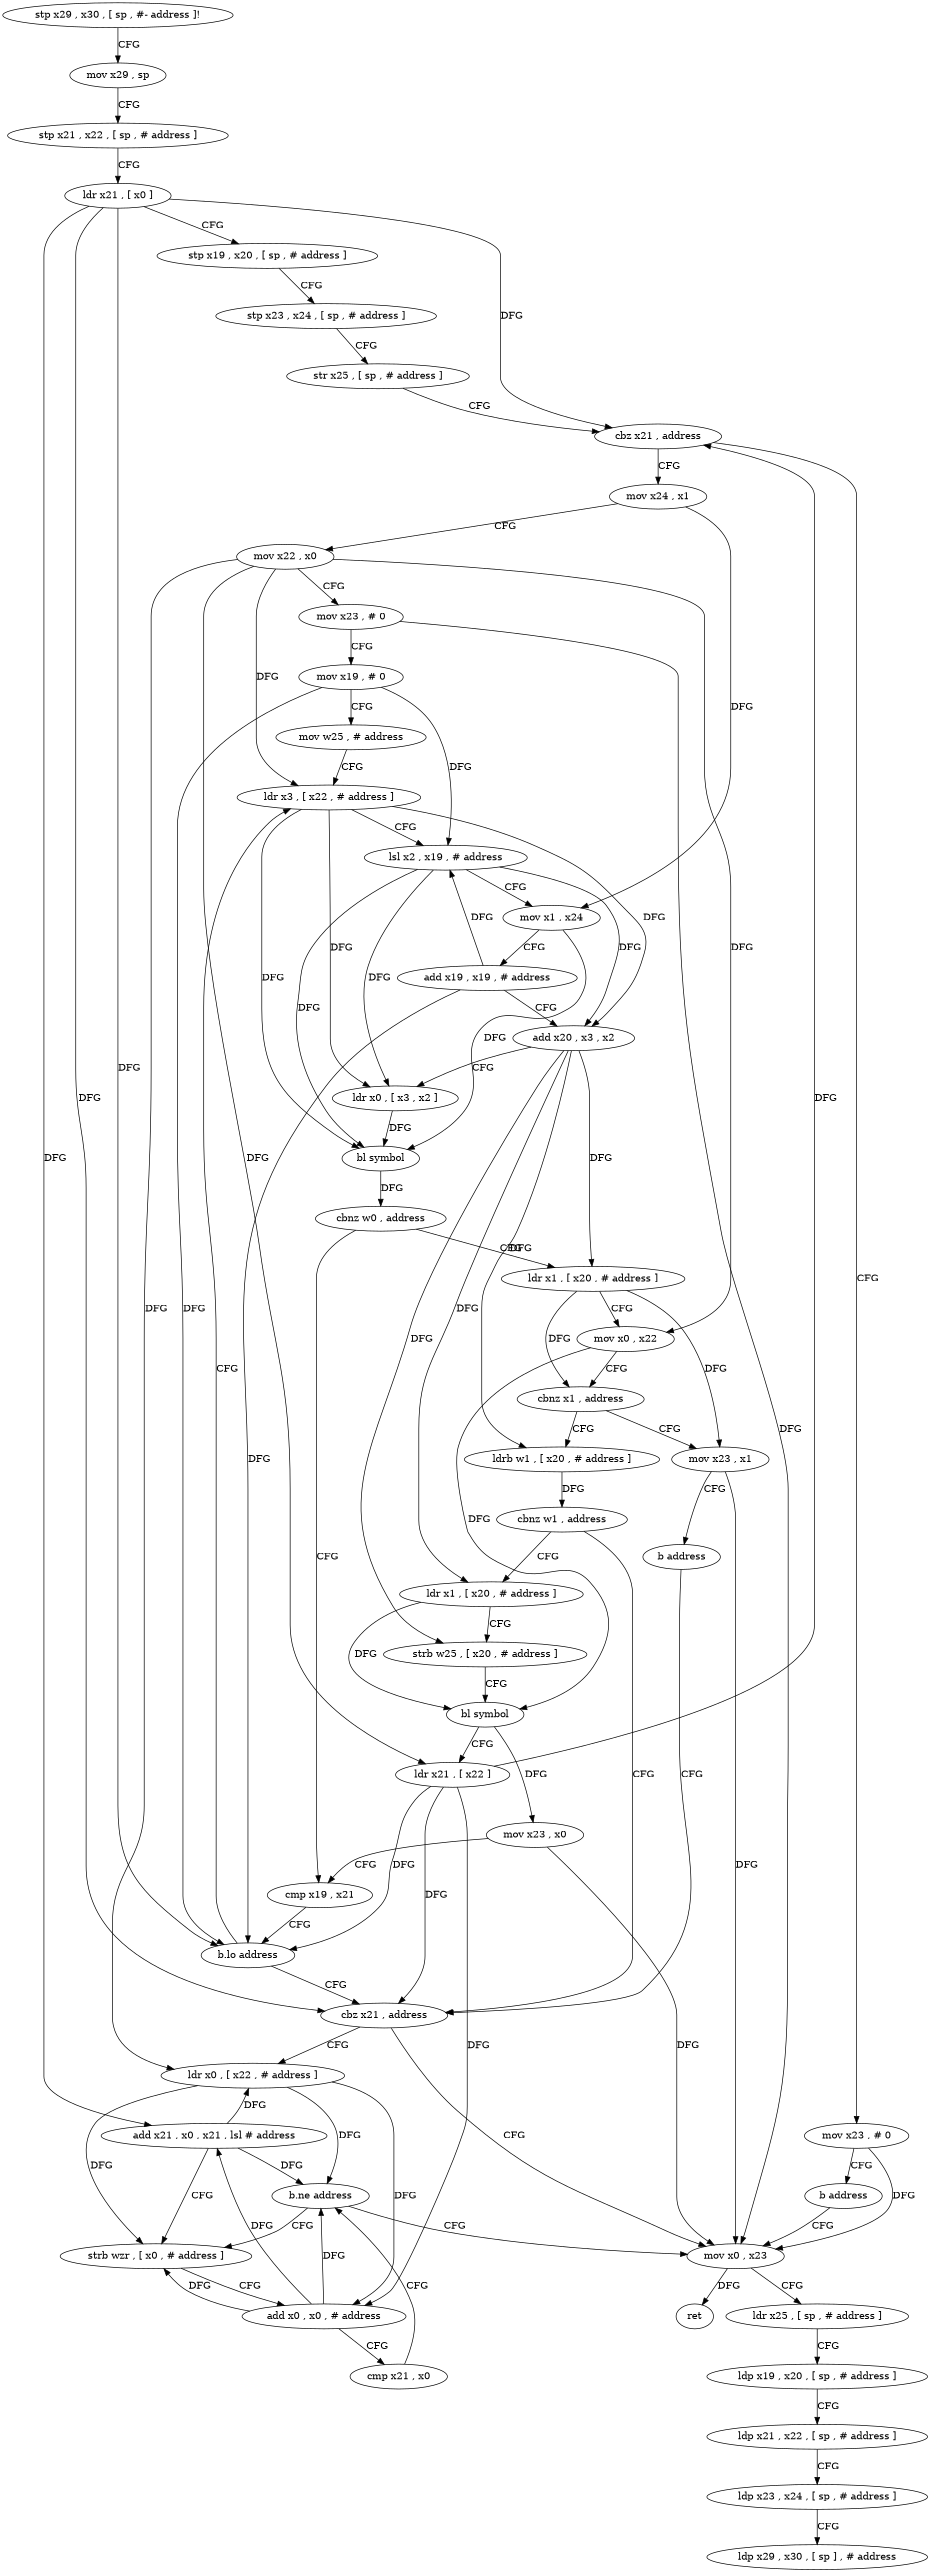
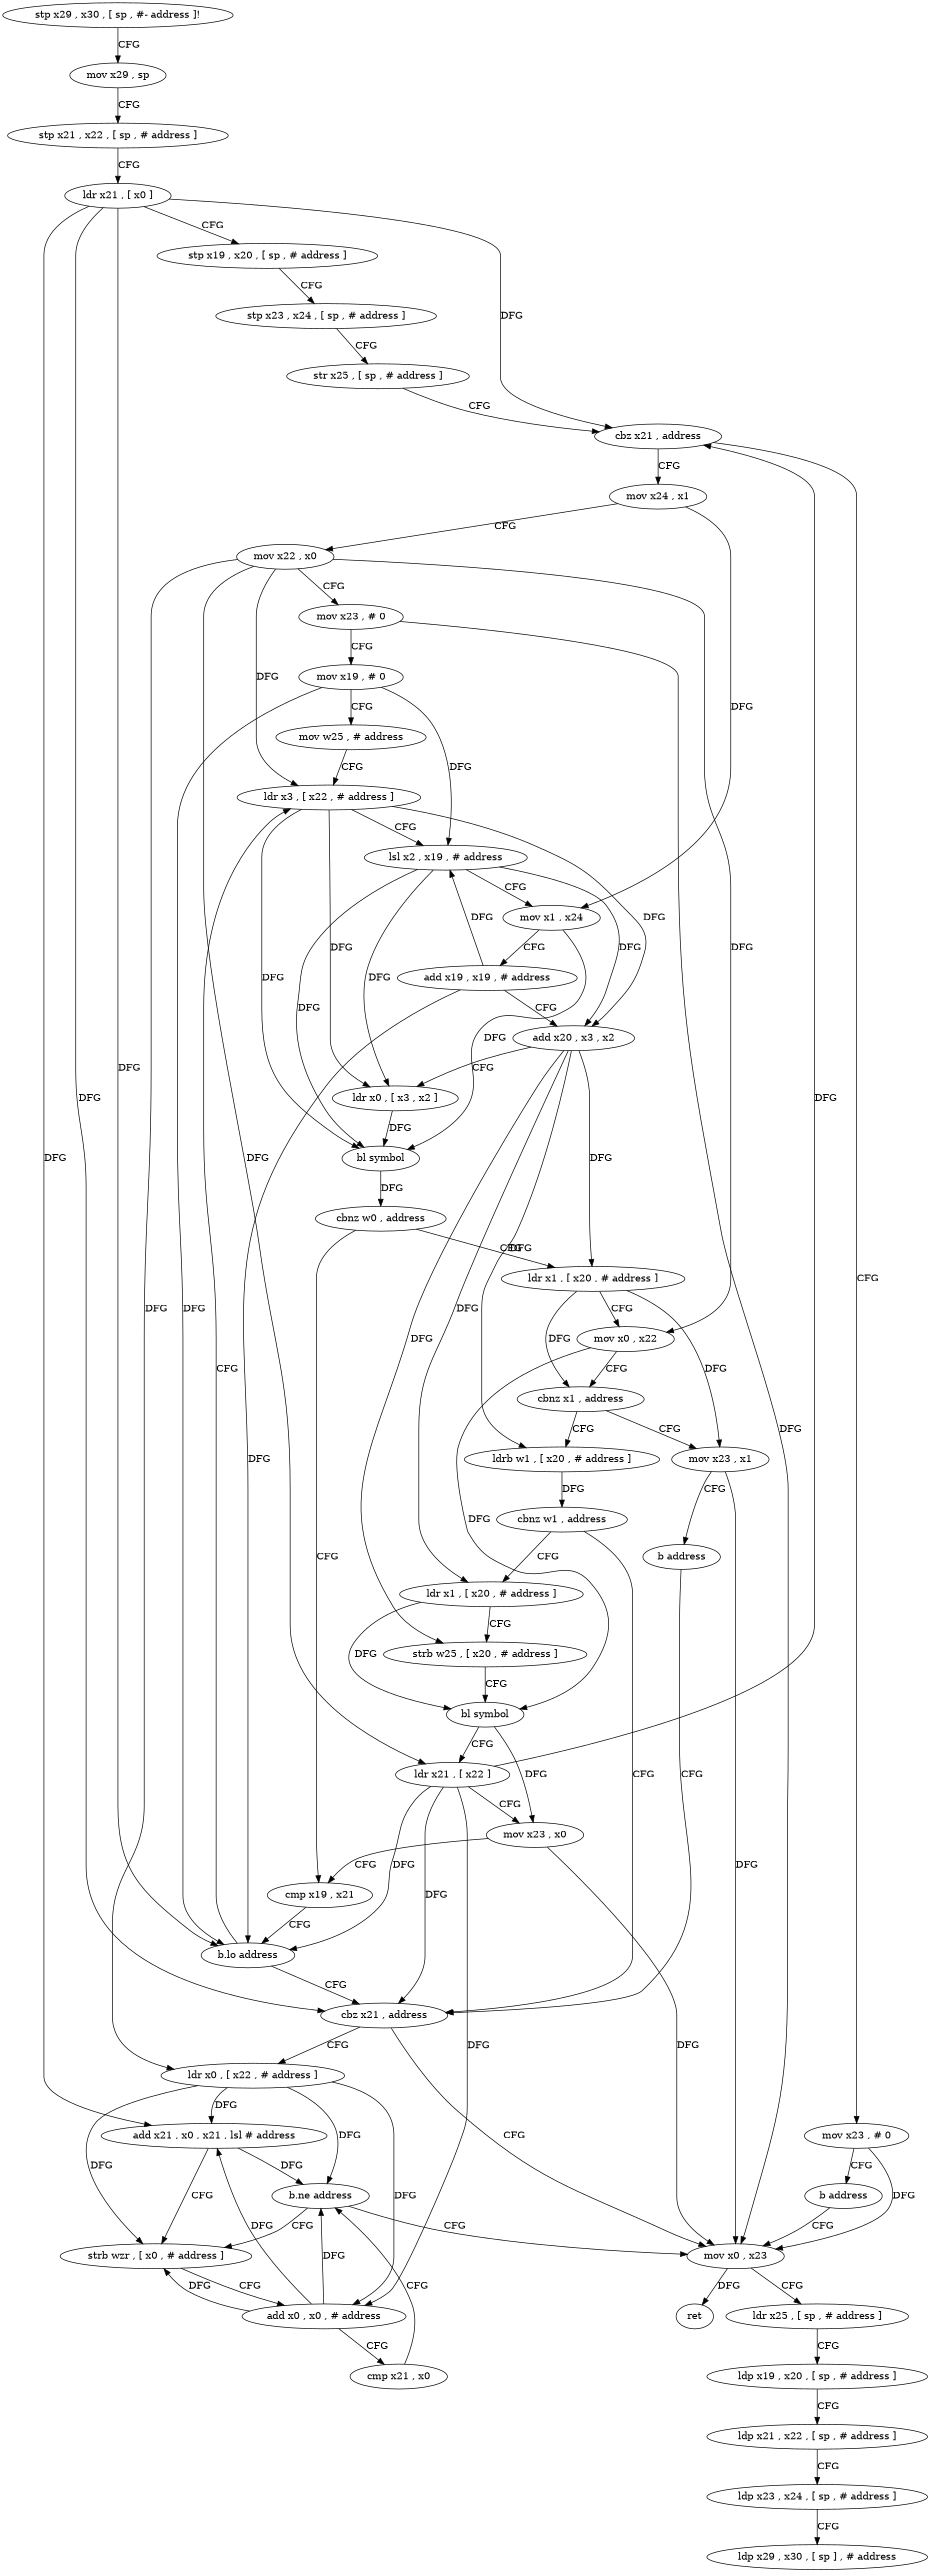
edge "ldr x21 , [ x22 ]" -> "mov x23 , x0": added, label "CFG"
edge "add x21 , x0 , x21 , lsl # address" -> "ldr x0 , [ x22 , # address ]": reversed
